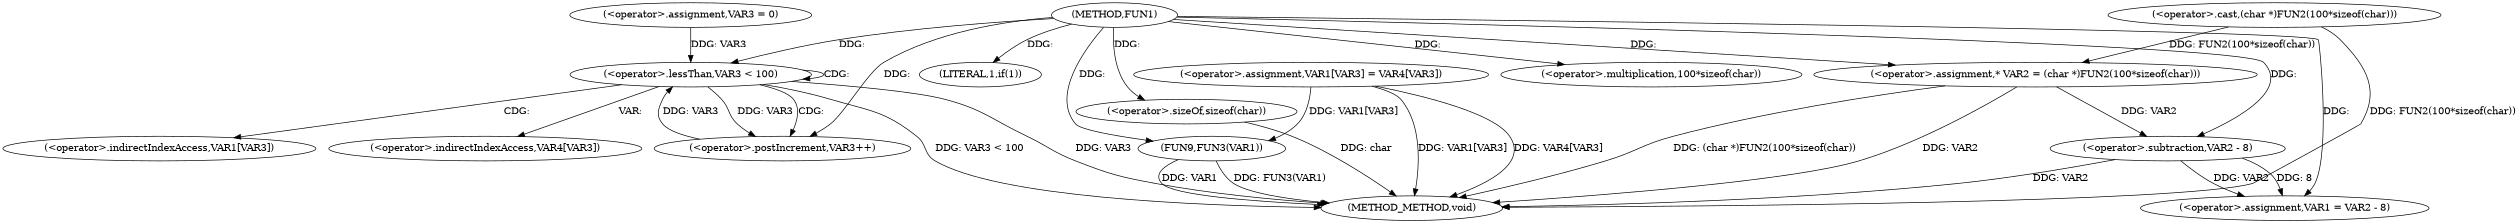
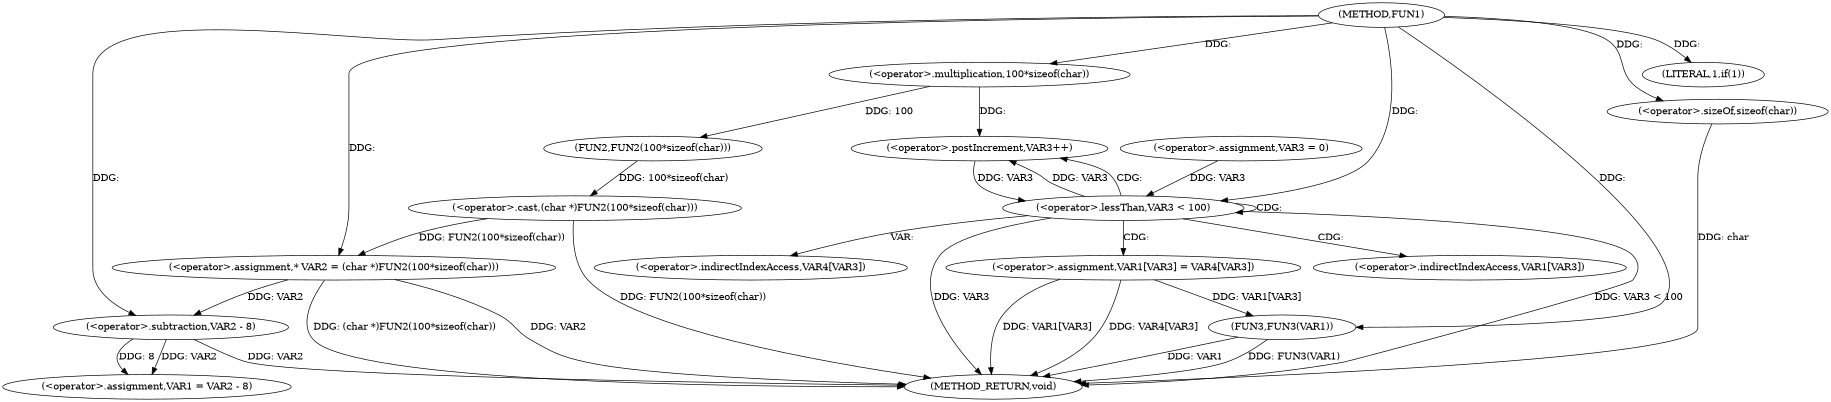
edge "(METHOD,FUN1)" -> "(<operator>.assignment,VAR1 = VAR2 - 8)": removed, label "DDG:"
edge "(METHOD,FUN1)" -> "(<operator>.postIncrement,VAR3++)": now "(<operator>.multiplication,100*sizeof(char))" -> "(<operator>.postIncrement,VAR3++)"
node "(FUN2,FUN2(100*sizeof(char)))": added
node "(FUN9,FUN3(VAR1))": label "(FUN9,FUN3(VAR1))" -> "(FUN3,FUN3(VAR1))"
node "(METHOD_METHOD,void)": label "(METHOD_METHOD,void)" -> "(METHOD_RETURN,void)"
edge "(<operator>.lessThan,VAR3 < 100)" -> "(<operator>.assignment,VAR1[VAR3] = VAR4[VAR3])": added, label "CDG:"
